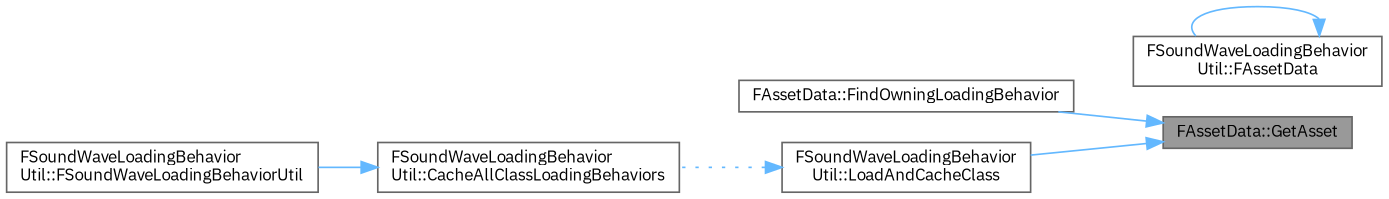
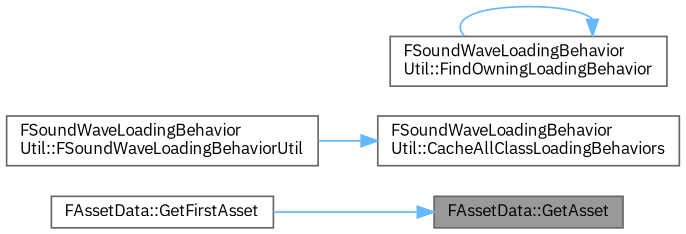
node "FSoundWaveLoadingBehavior Util::FAssetData": label "FSoundWaveLoadingBehavior Util::FAssetData" -> "FSoundWaveLoadingBehavior Util::FindOwningLoadingBehavior"
node "FAssetData::FindOwningLoadingBehavior": label "FAssetData::FindOwningLoadingBehavior" -> "FAssetData::GetFirstAsset"
node "FSoundWaveLoadingBehavior Util::LoadAndCacheClass": removed
